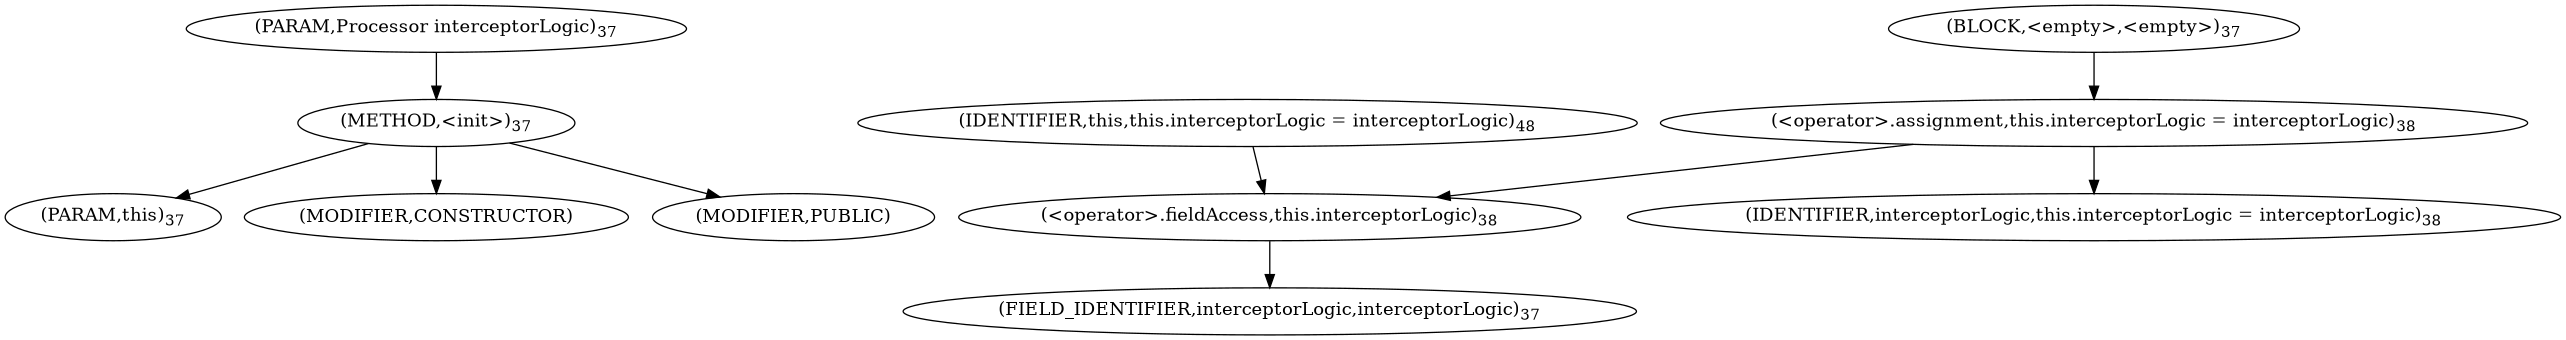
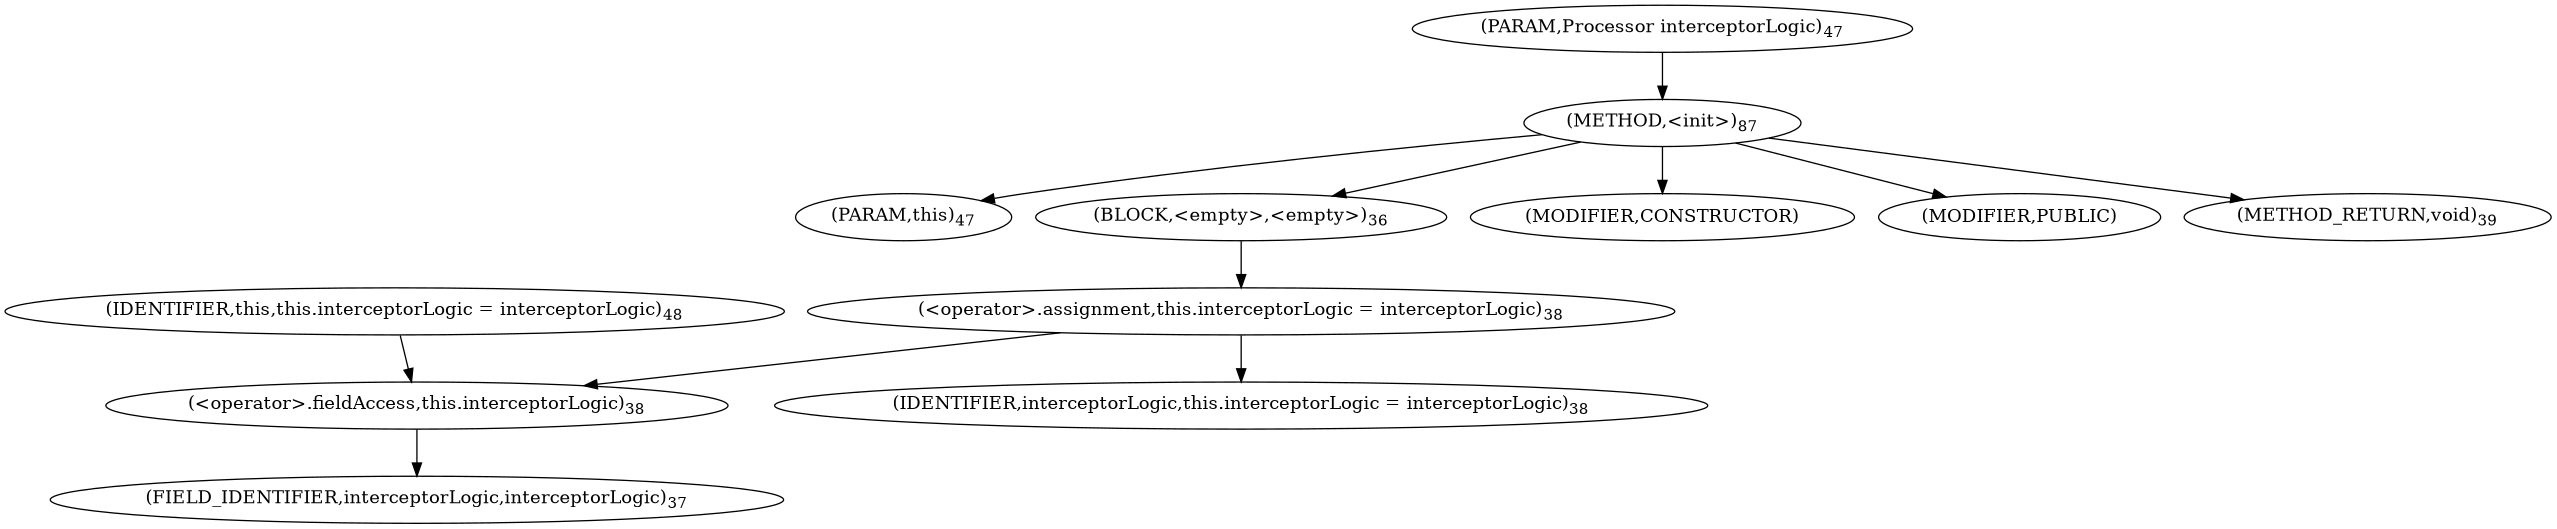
node "(PARAM,Processor interceptorLogic)": text "37" -> "47"
node "(BLOCK,<empty>,<empty>)": text "37" -> "36"
node "(METHOD,<init>)": text "37" -> "87"
edge "(METHOD,<init>)" -> "(BLOCK,<empty>,<empty>)": added
node "(PARAM,this)": text "37" -> "47"
node "(METHOD_RETURN,void)": added
